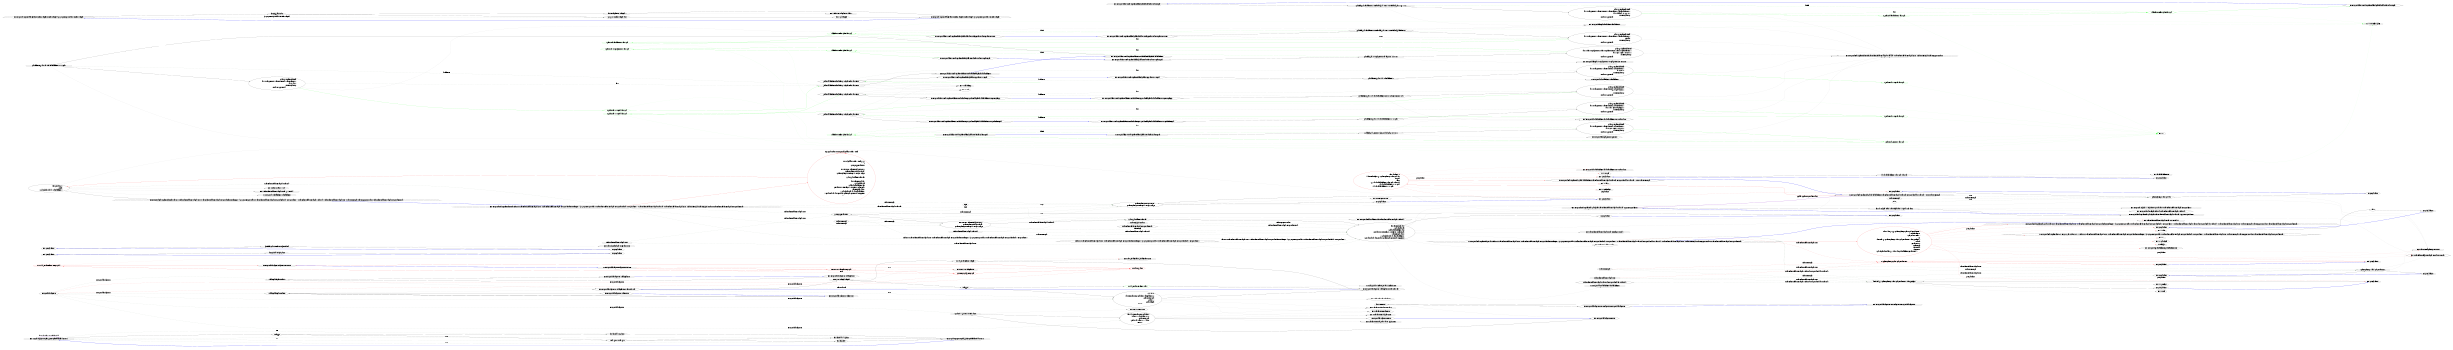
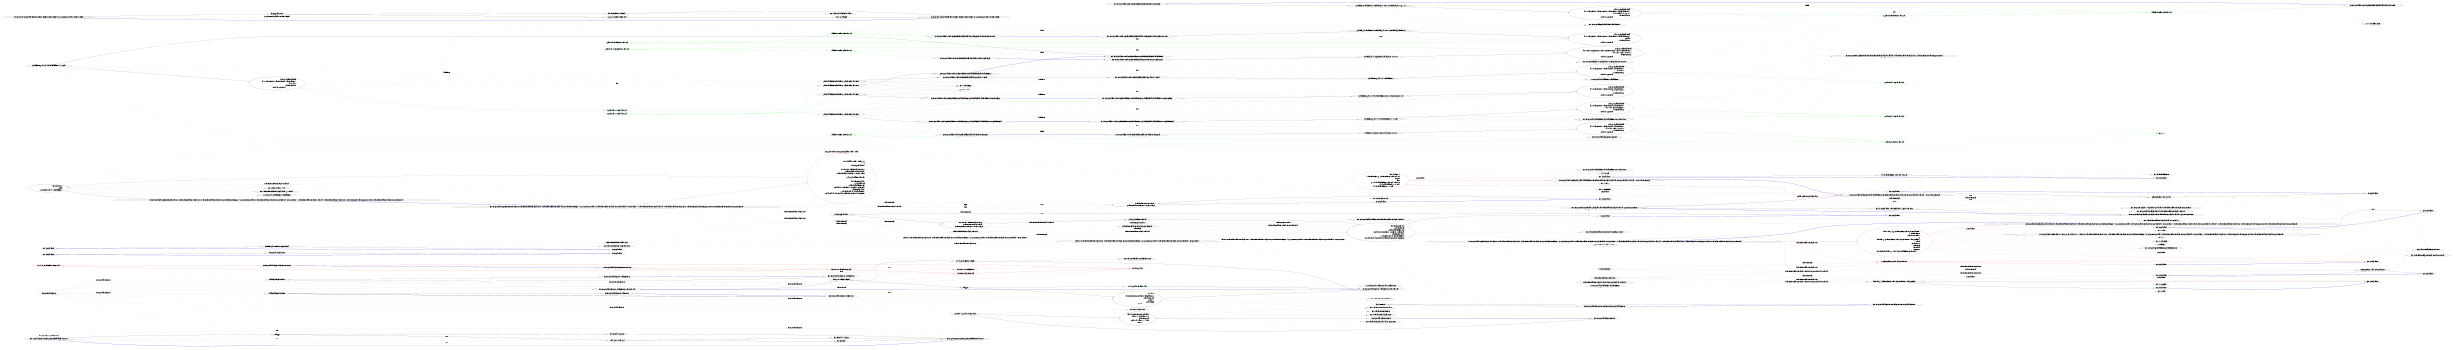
edge "CommandLine.Text.HeadingInfo" -> "0: this.programName = programName": label "CommandLine.Text.HeadingInfo" -> "CommandLine.System.HeadingInfo"
